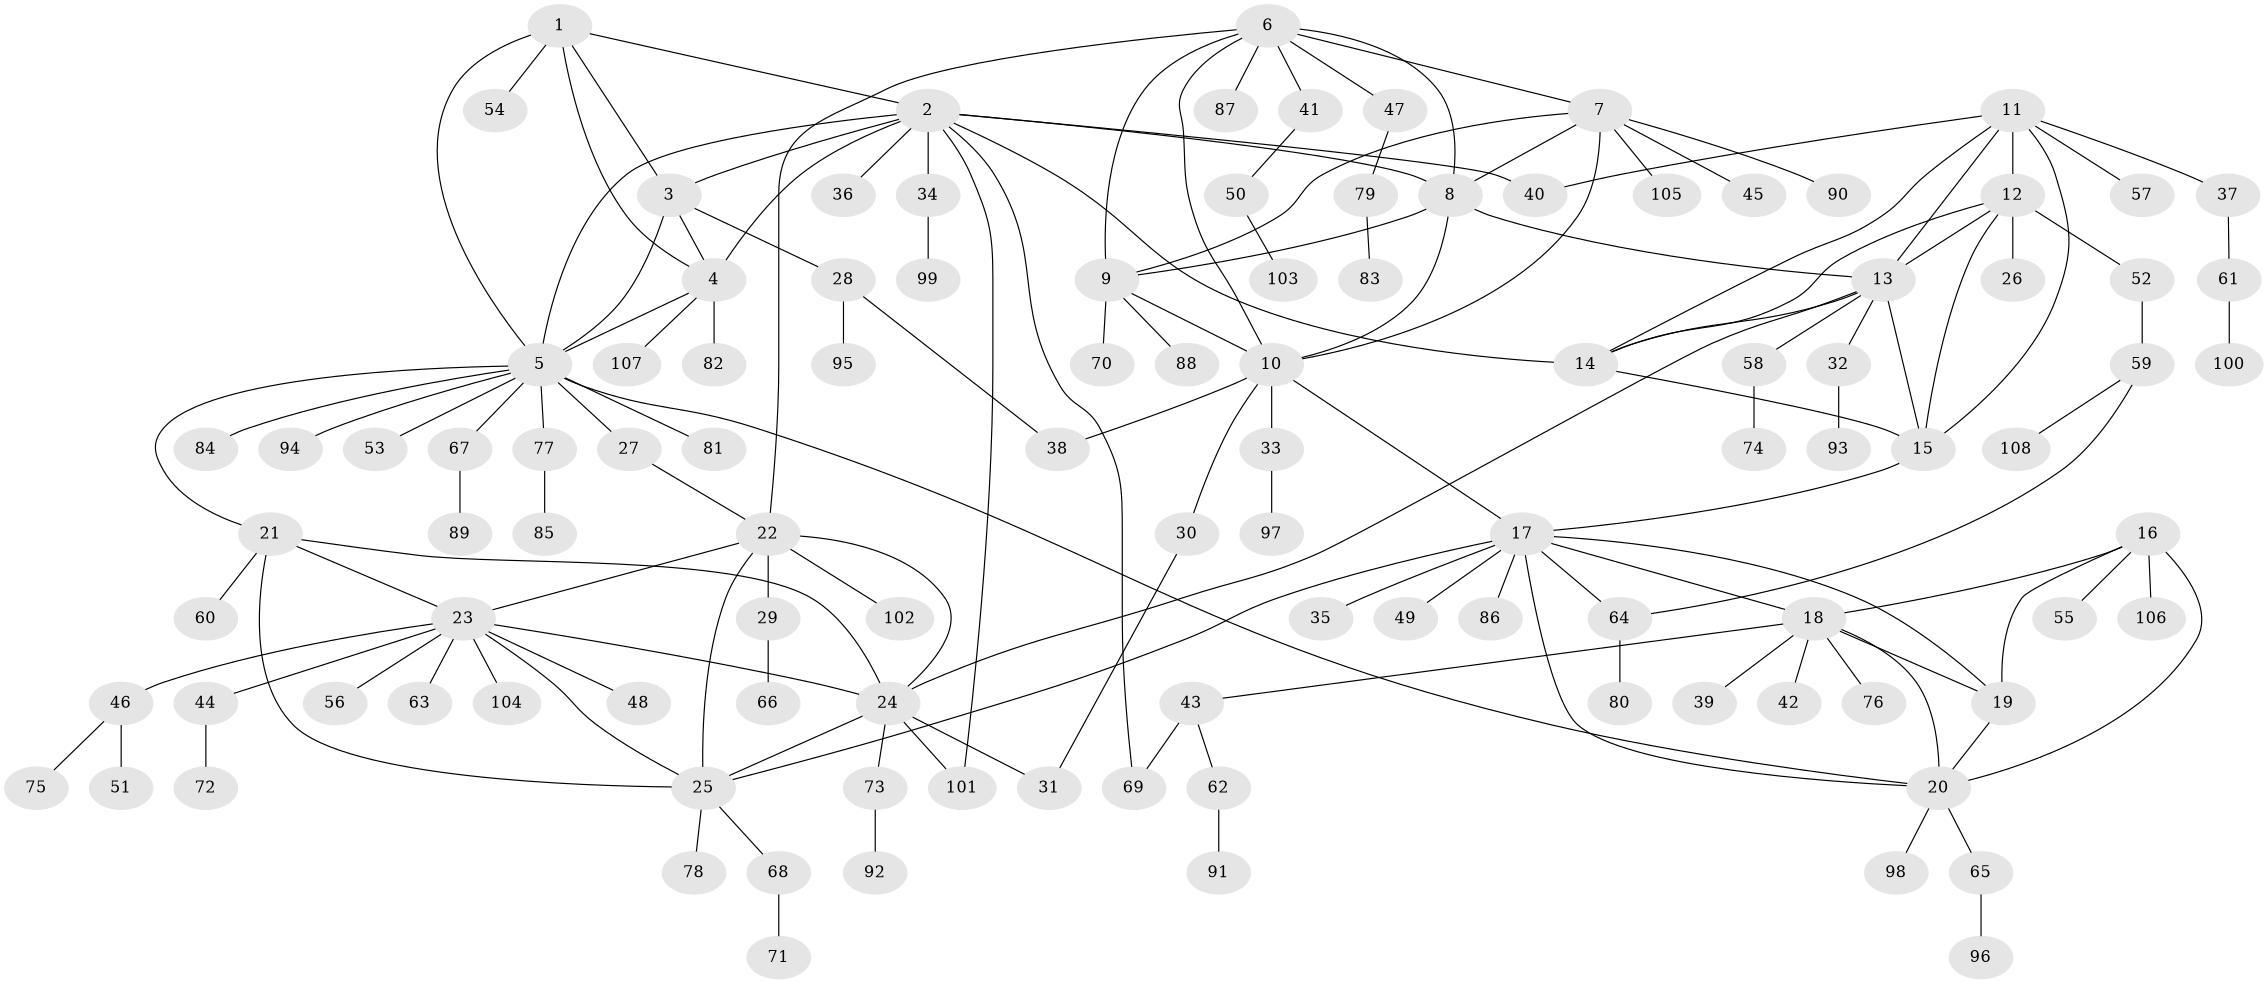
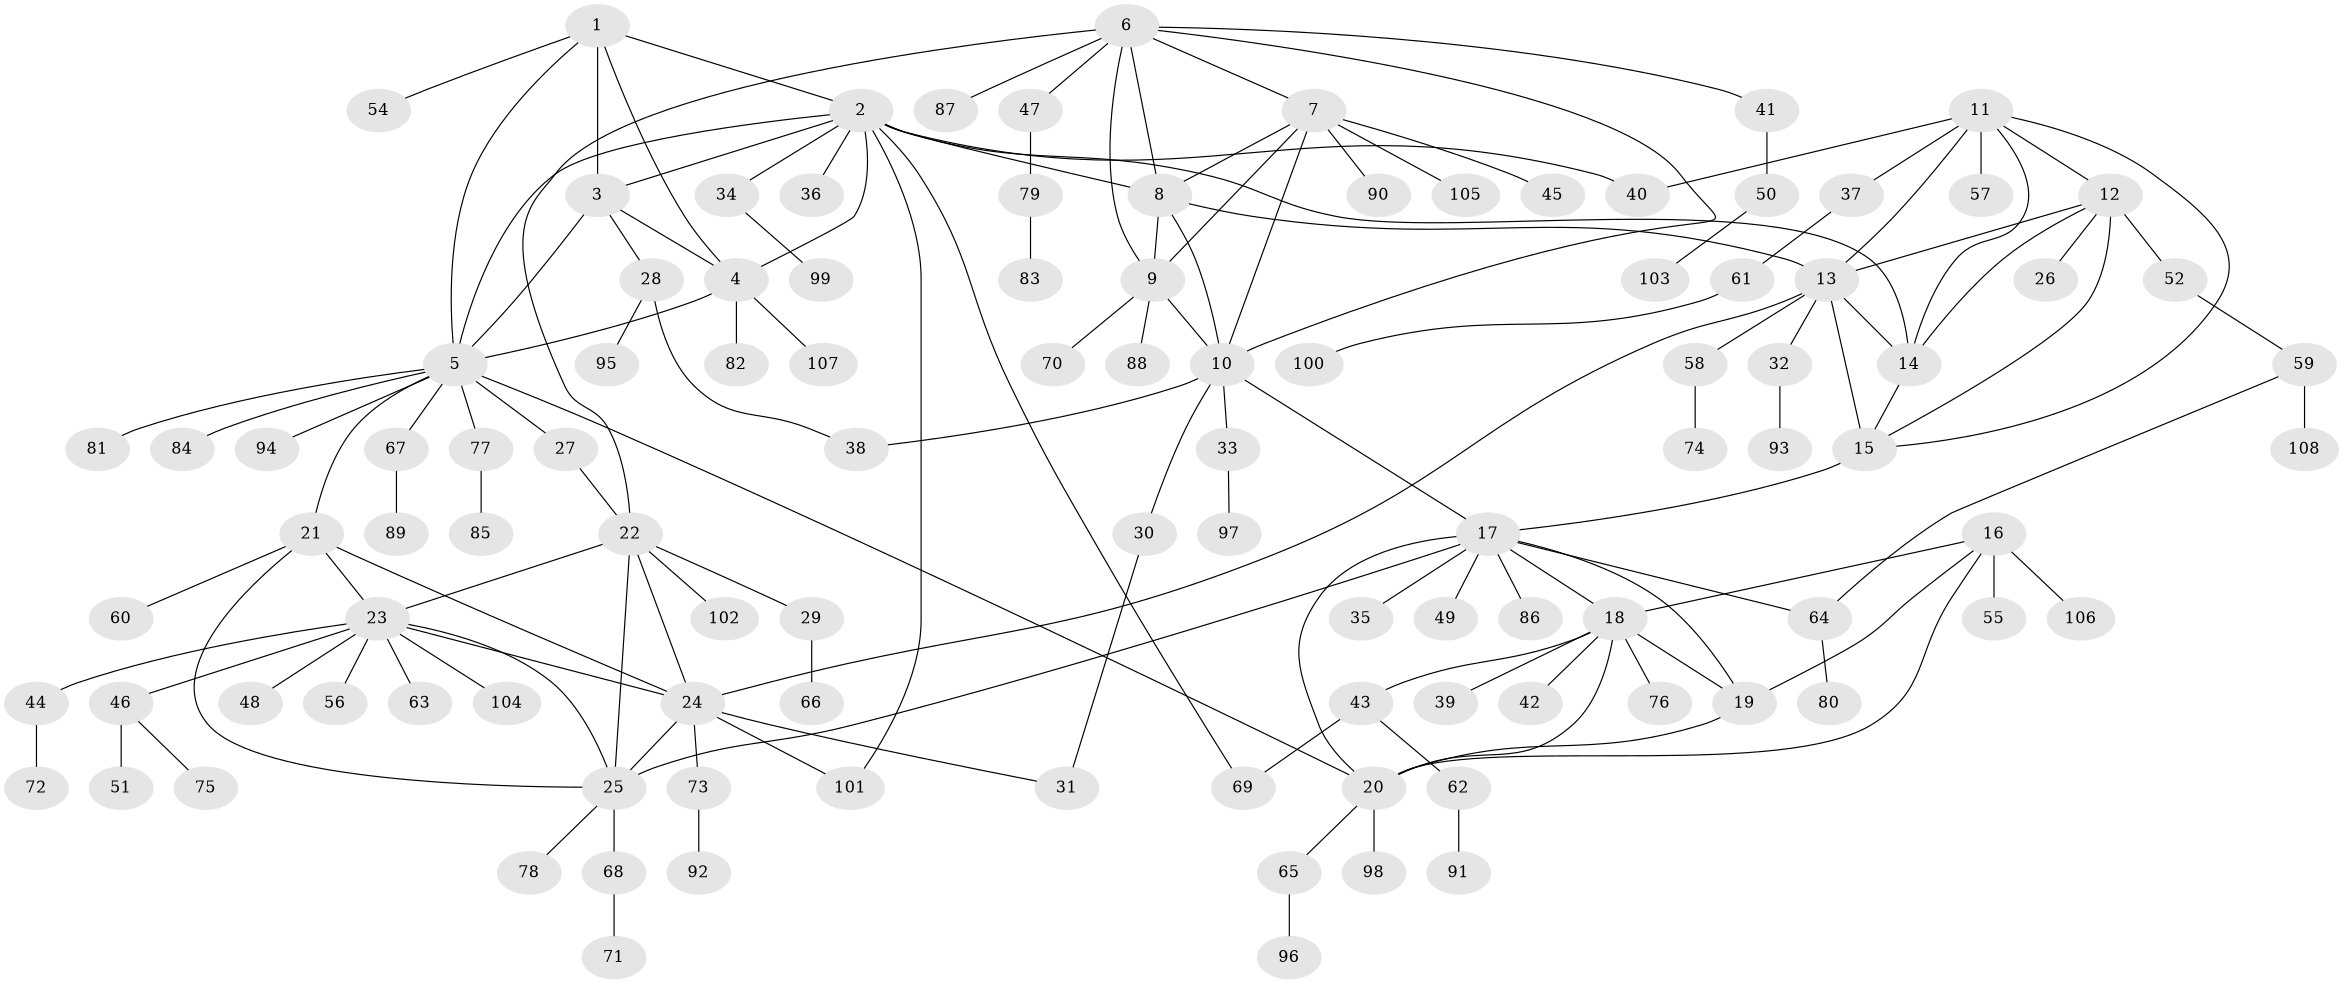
node "53": removed
